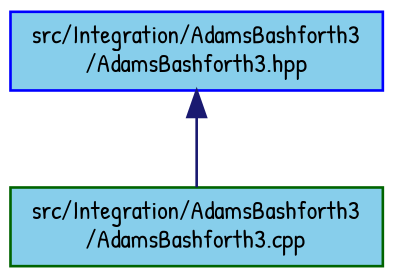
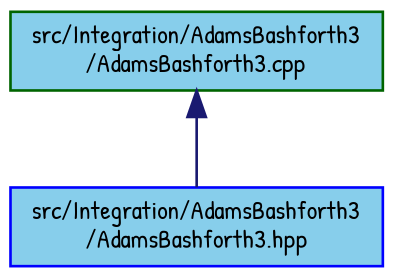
edge "src/Integration/AdamsBashforth3 /AdamsBashforth3.cpp" -> "src/Integration/AdamsBashforth3 /AdamsBashforth3.hpp": reversed
